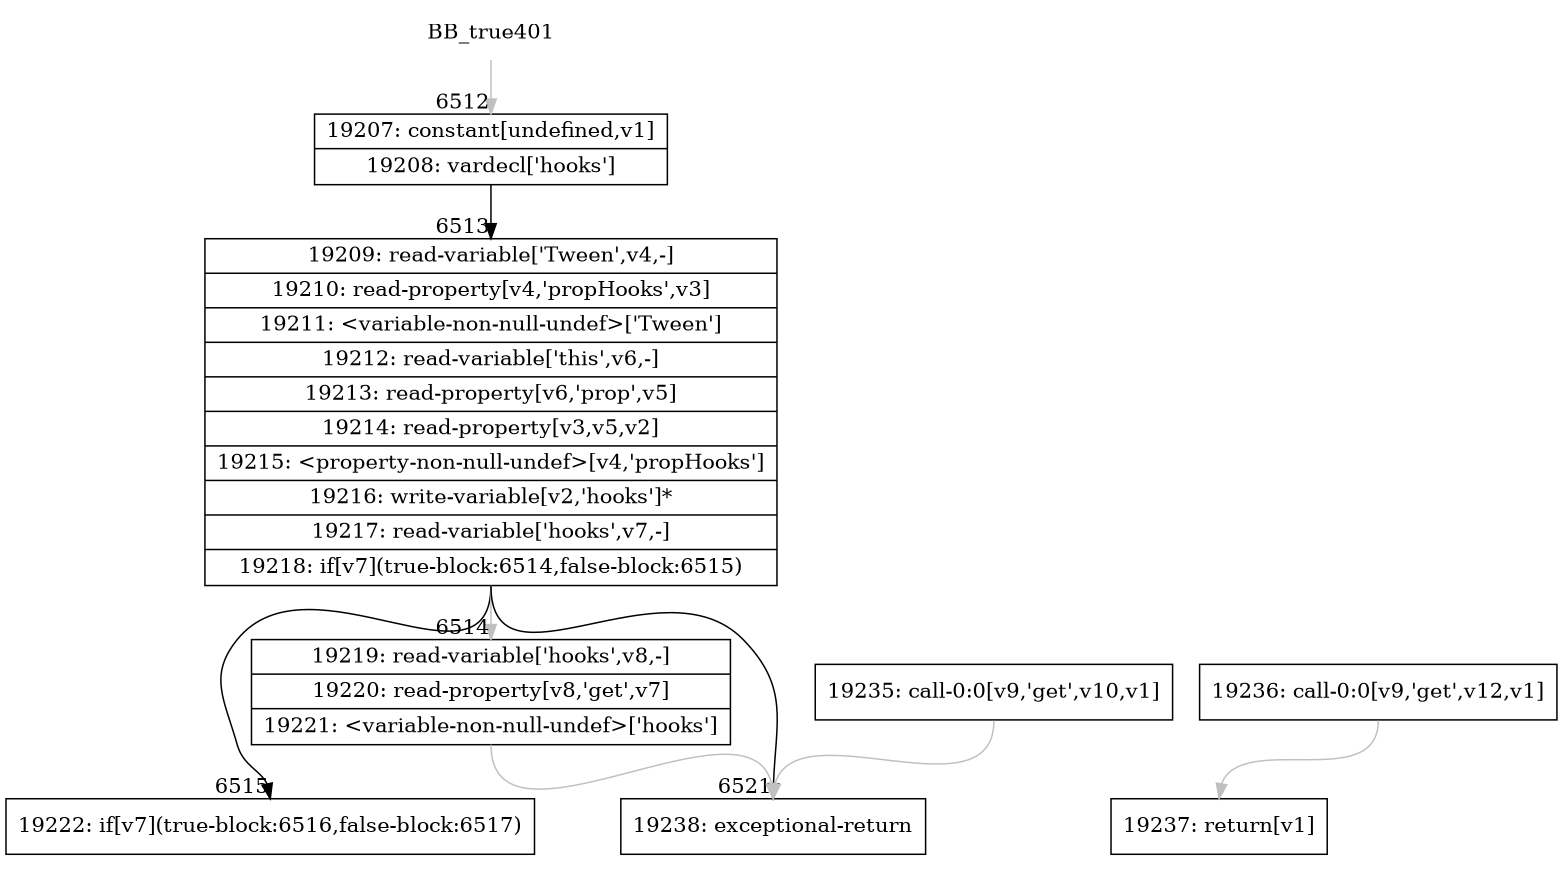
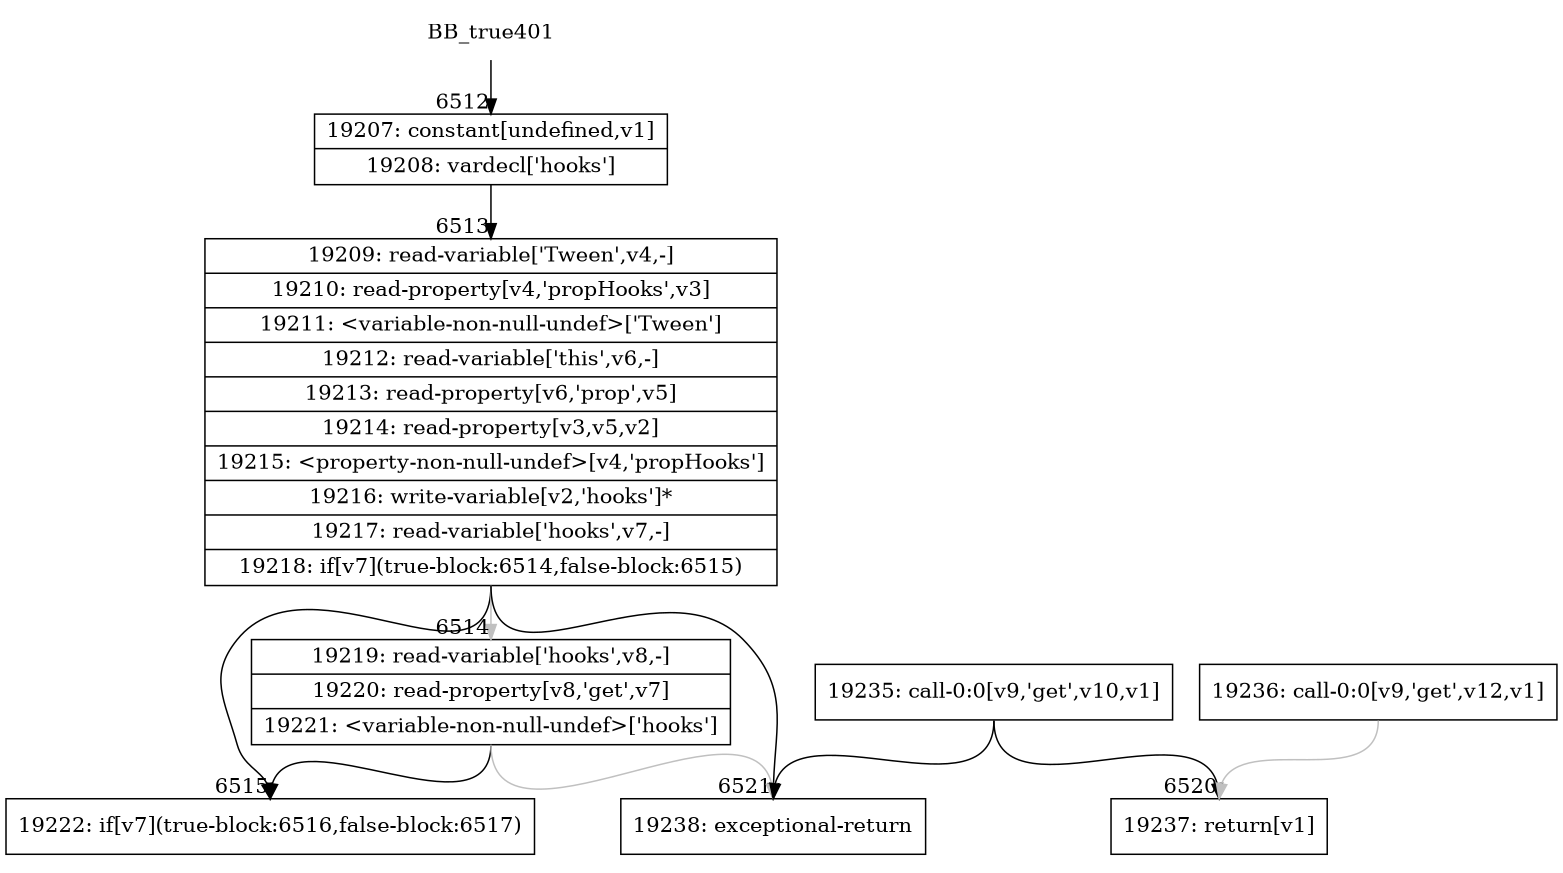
edge "BB_true401" -> "19207: constant[undefined,v1]": color gray -> black
edge "19235: call-0:0[v9,'get',v10,v1]" -> "19238: exceptional-return": color gray -> black
edge "19235: call-0:0[v9,'get',v10,v1]" -> "19237: return[v1]": added
edge "19219: read-variable['hooks',v8,-]" -> "19222: if[v7](true-block:6516,false-block:6517)": added
